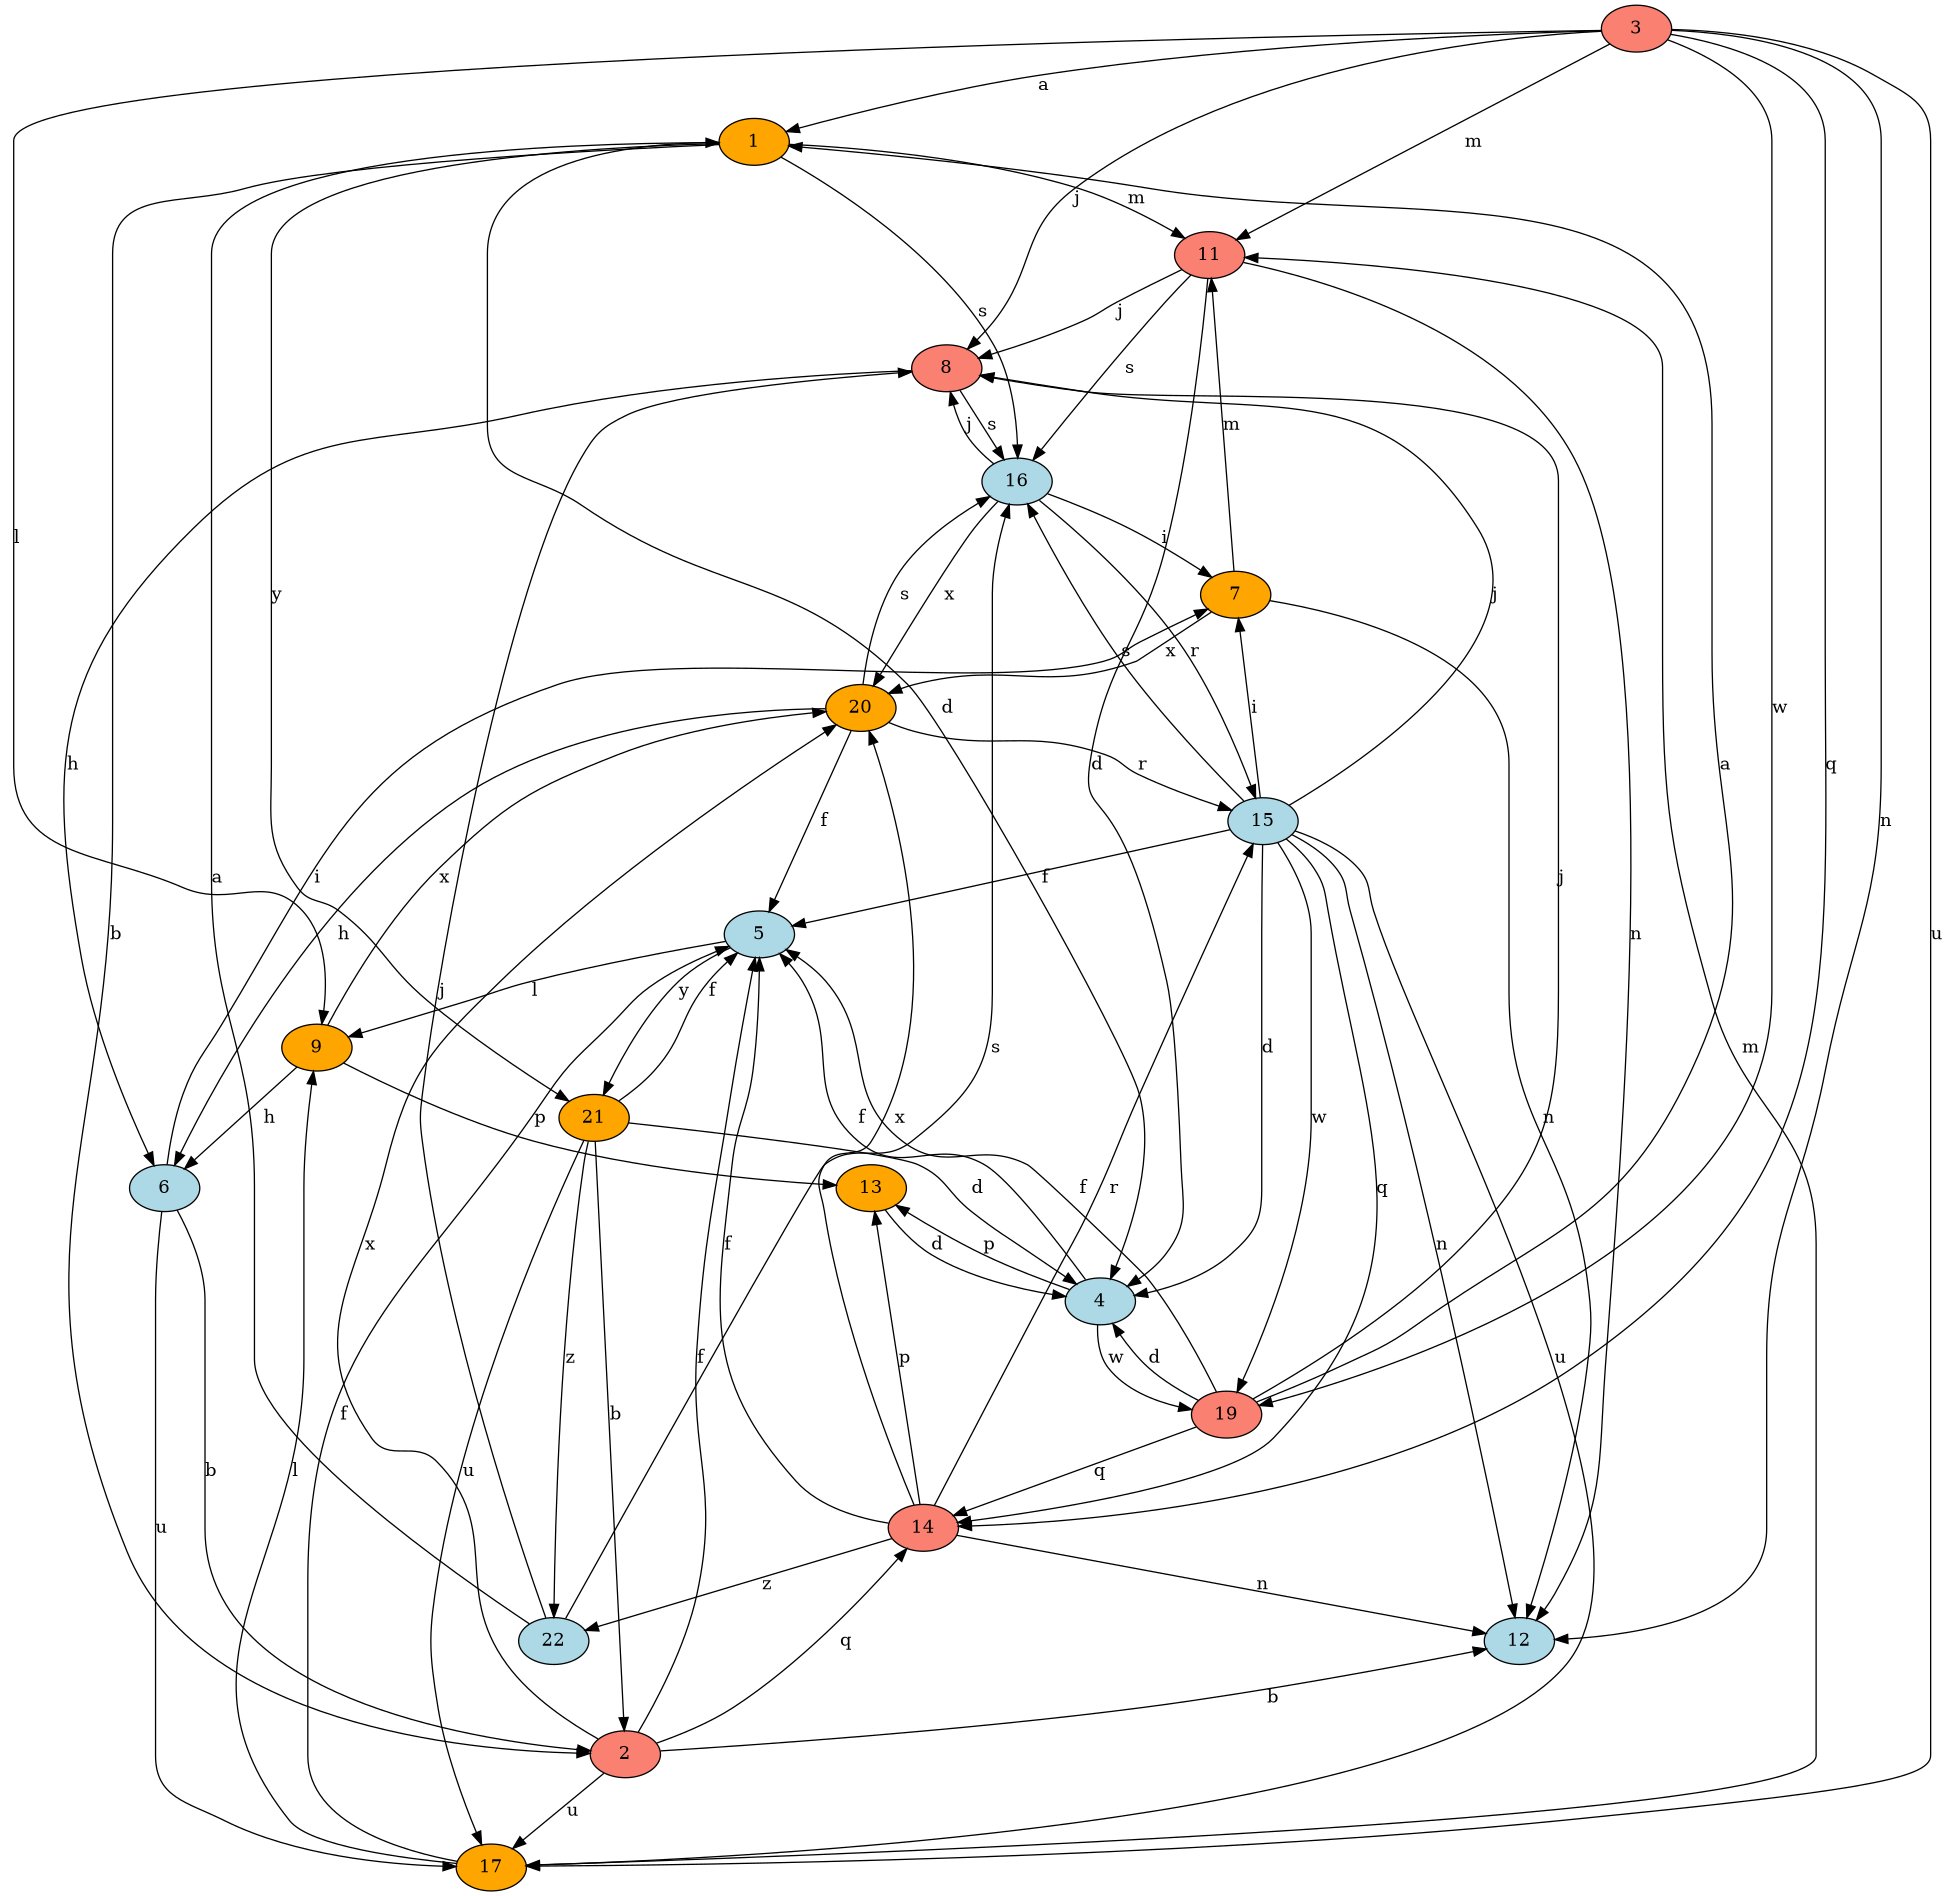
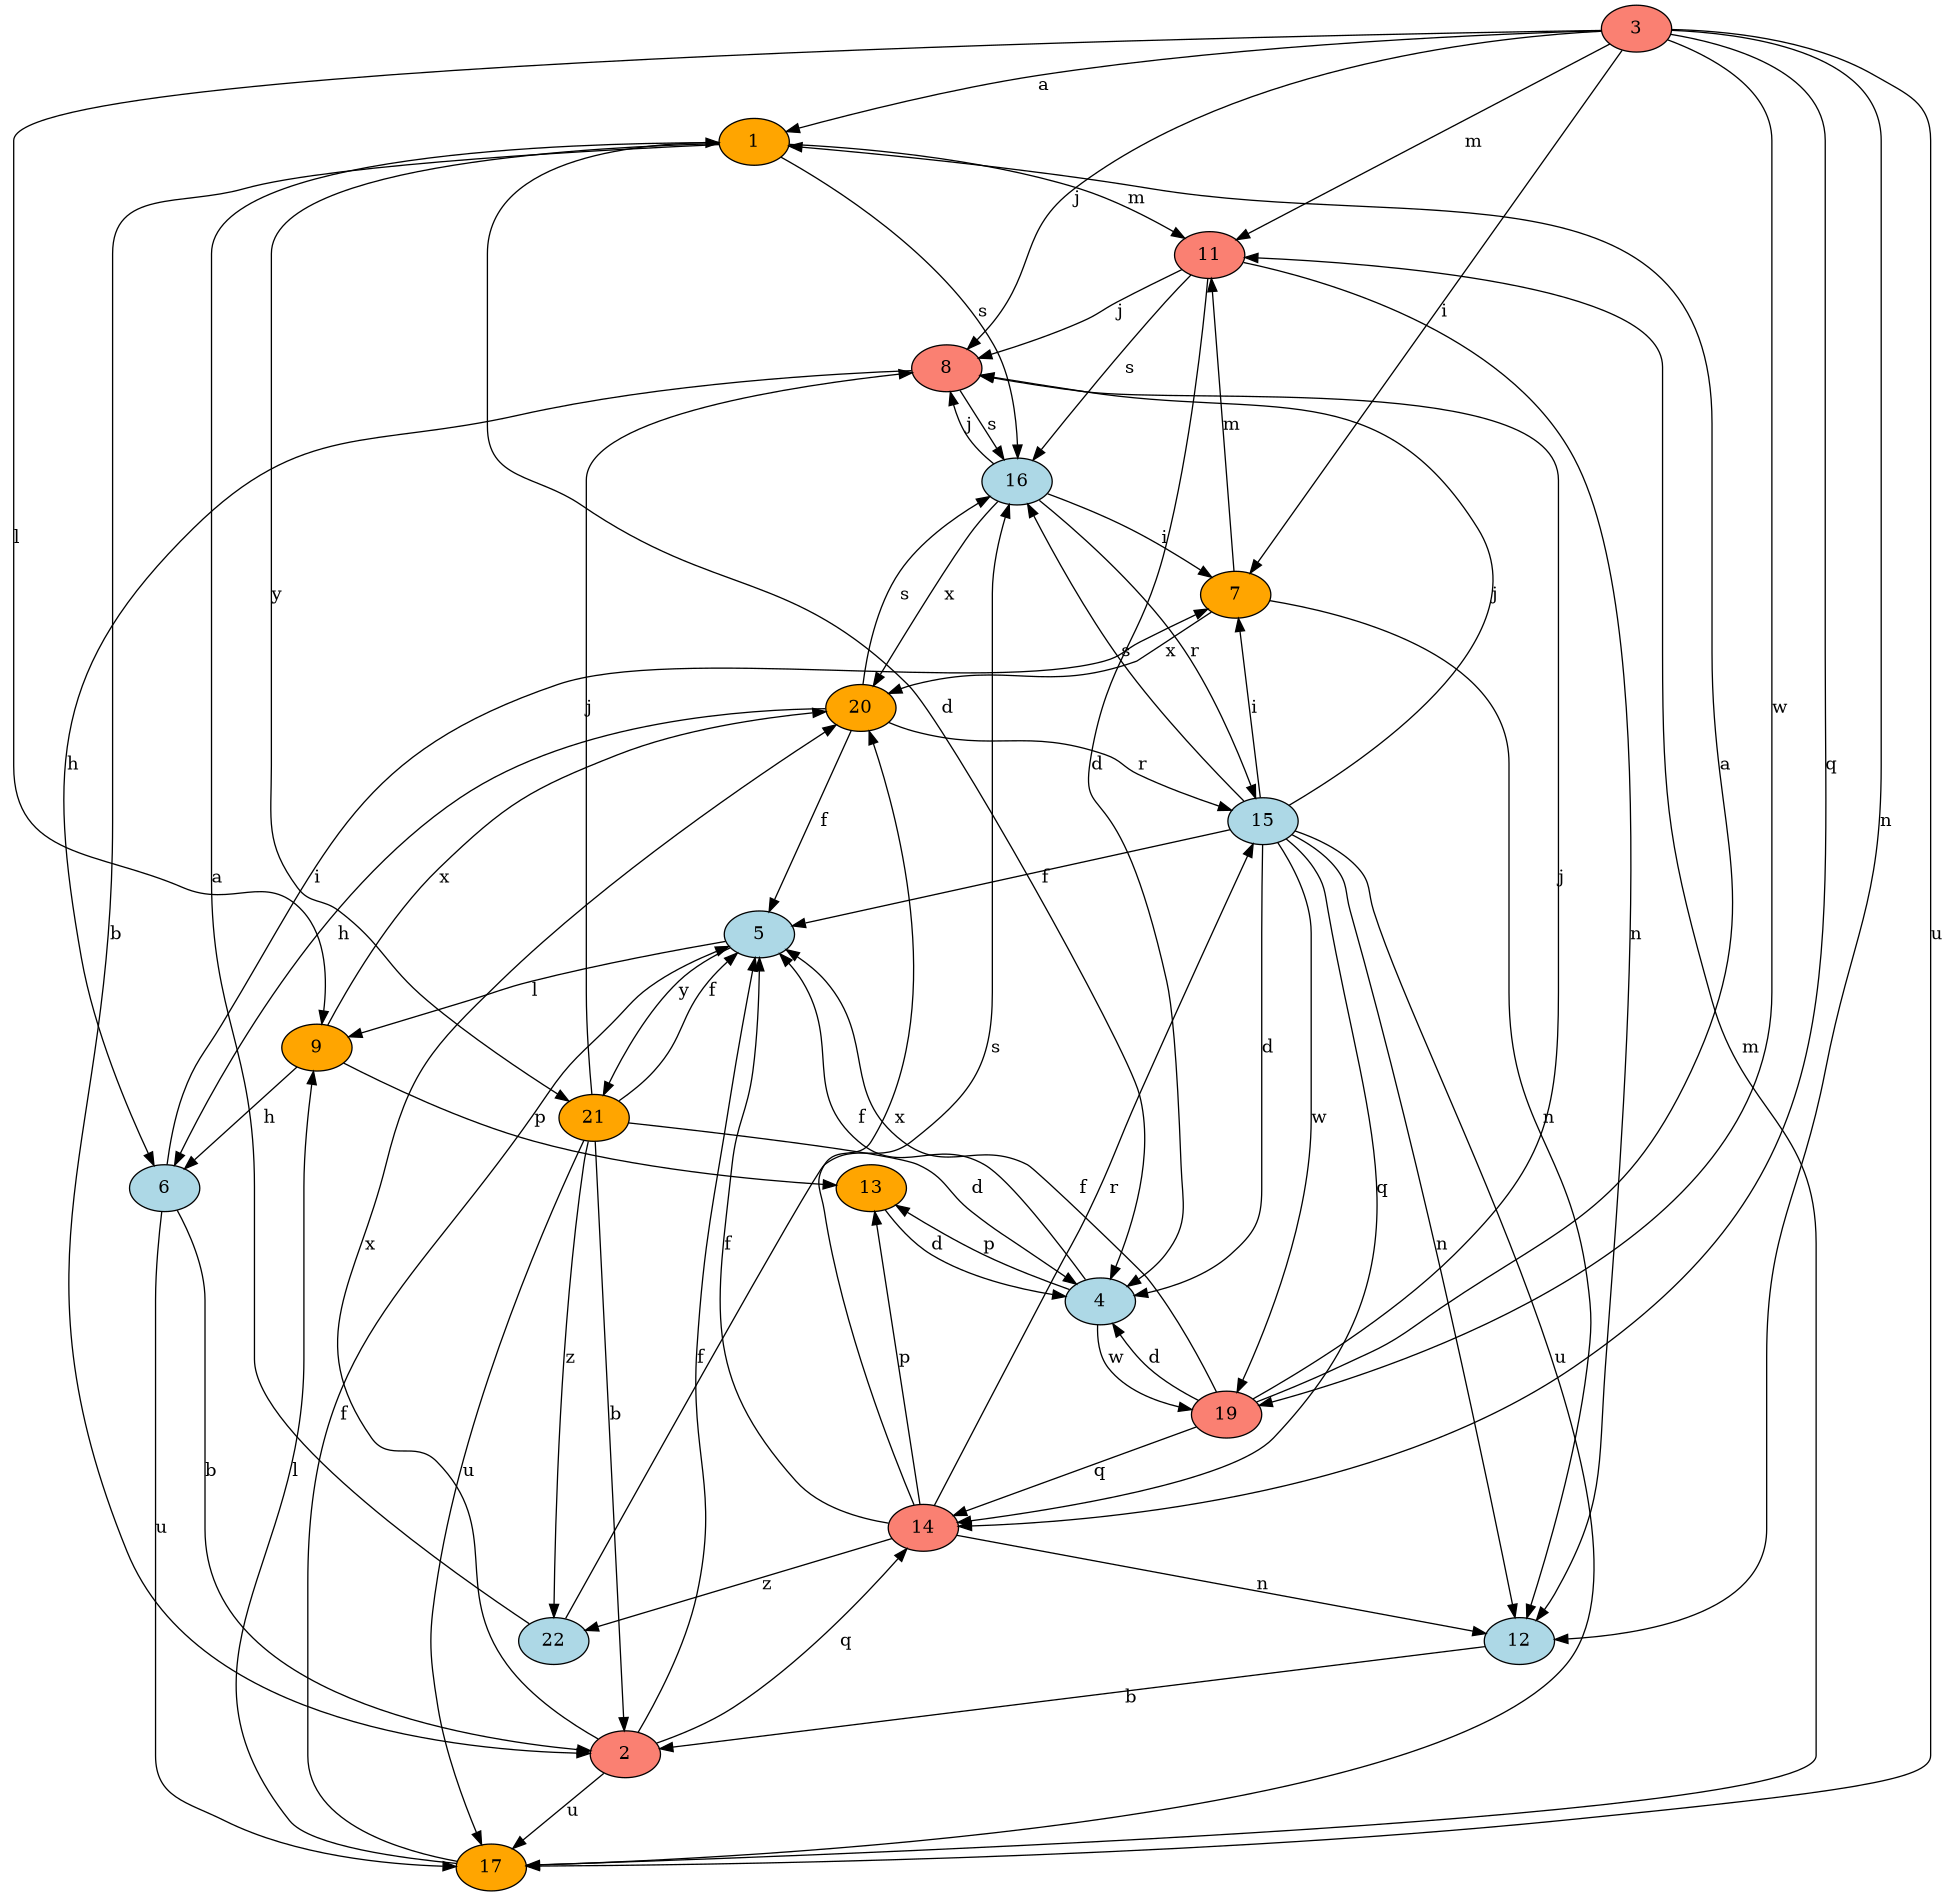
edge "3" -> "7": added, label "i"
edge "22" -> "8": now "21" -> "8"
edge "2" -> "12": reversed
